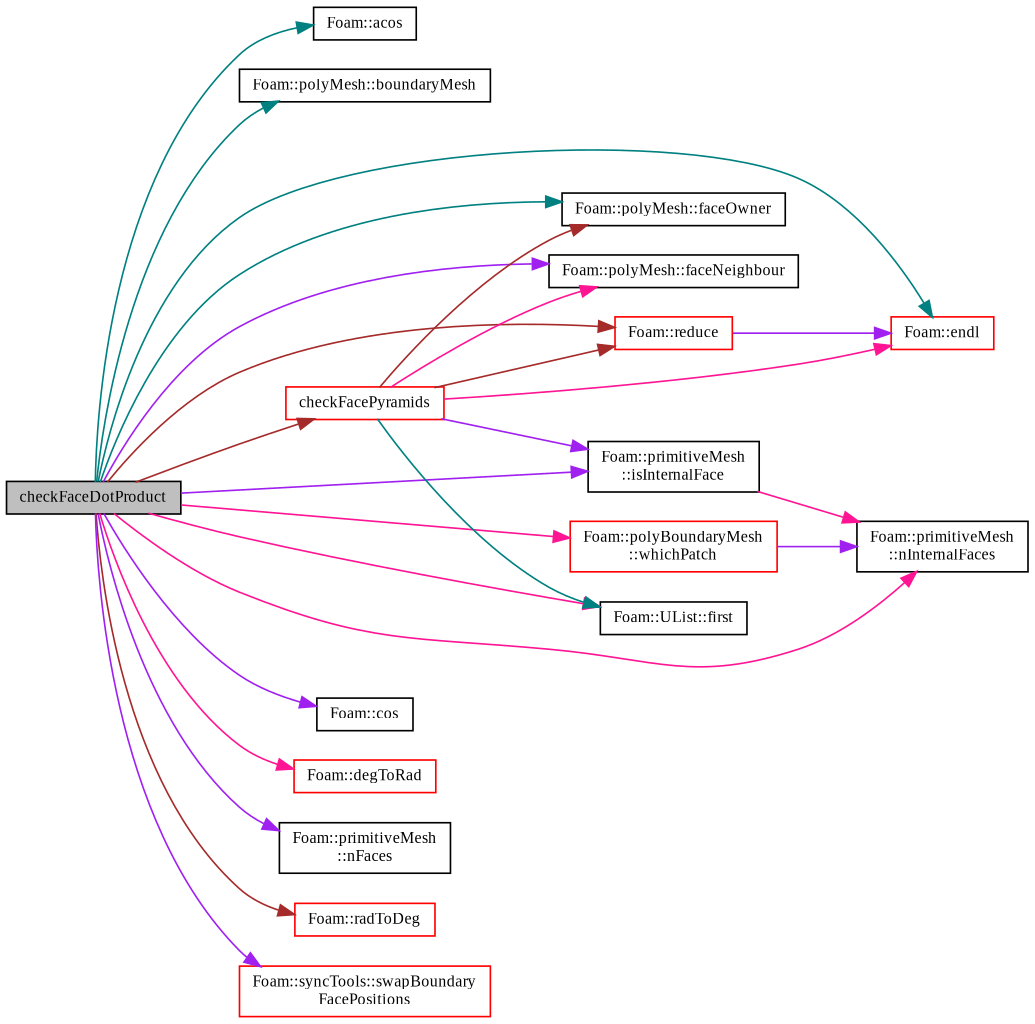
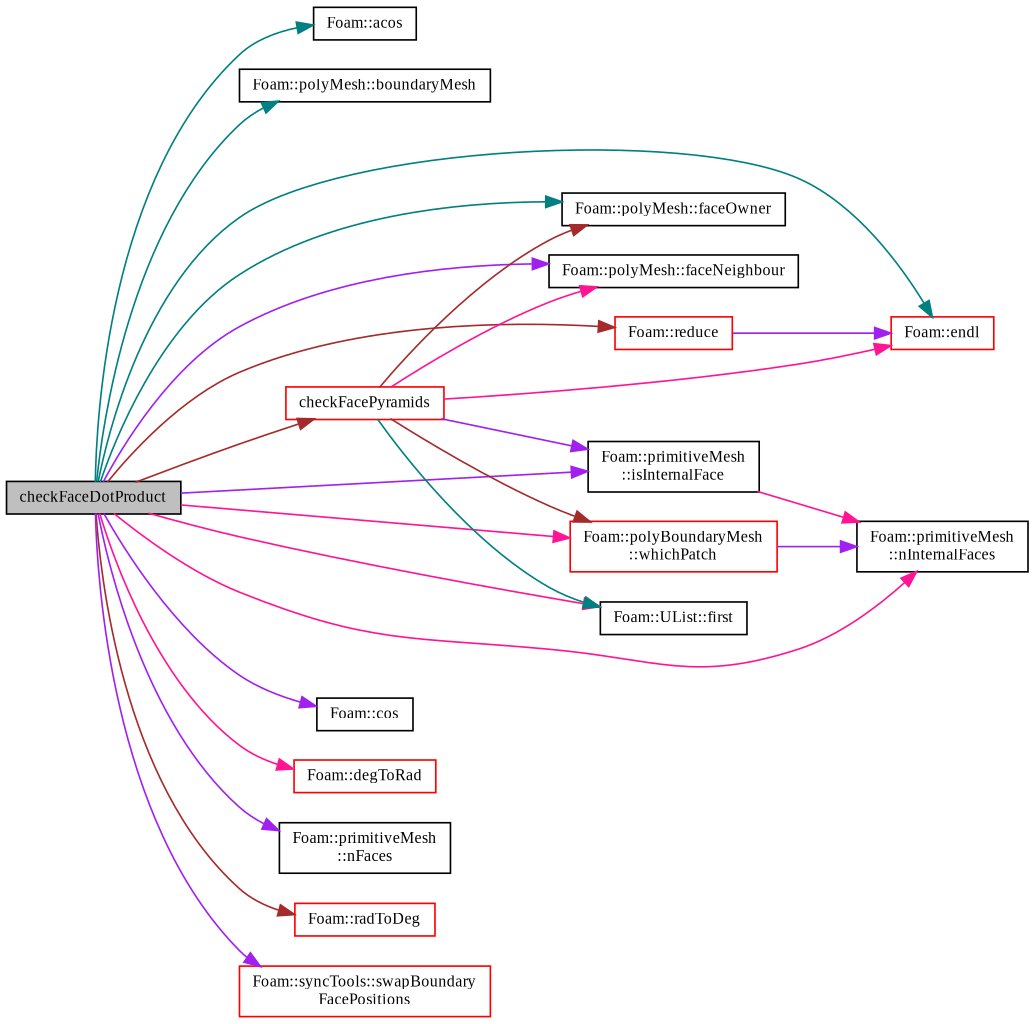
edge "checkFacePyramids" -> "Foam::reduce": now "checkFacePyramids" -> "Foam::polyBoundaryMesh ::whichPatch"
